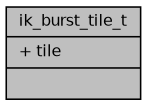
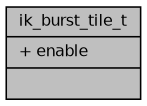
node "ik_burst_tile_t": text "+ tile" -> "+ enable"
